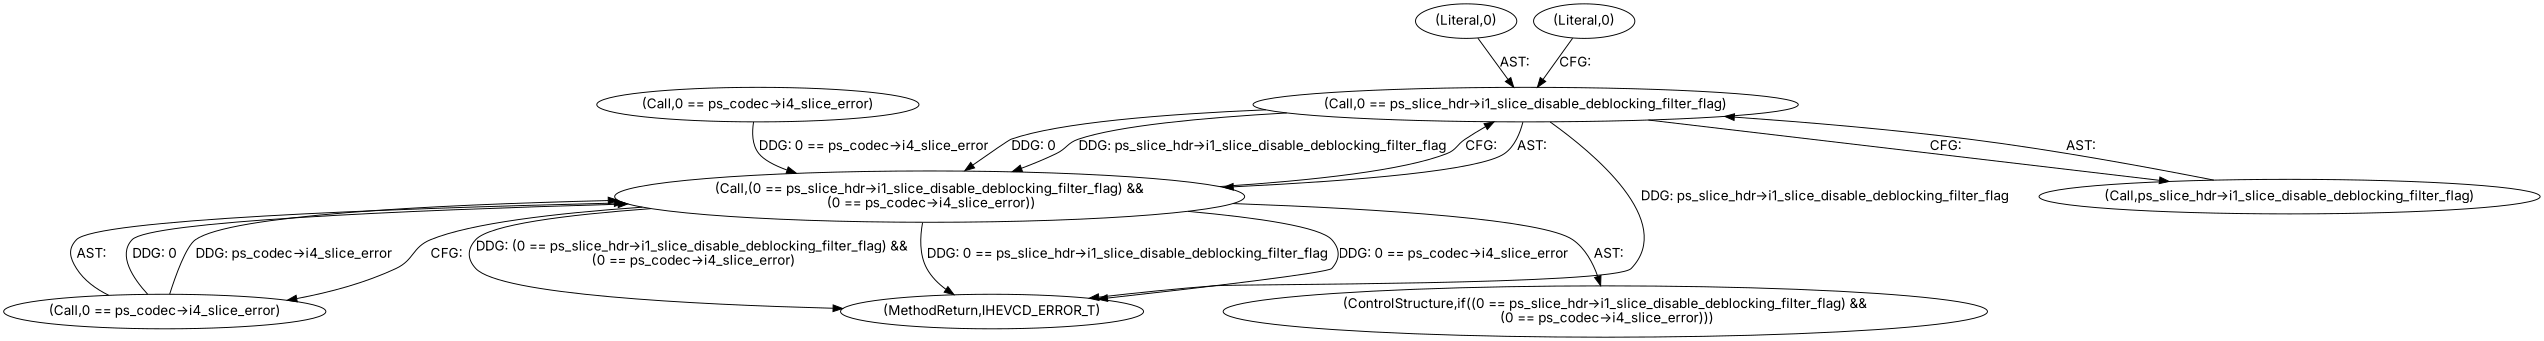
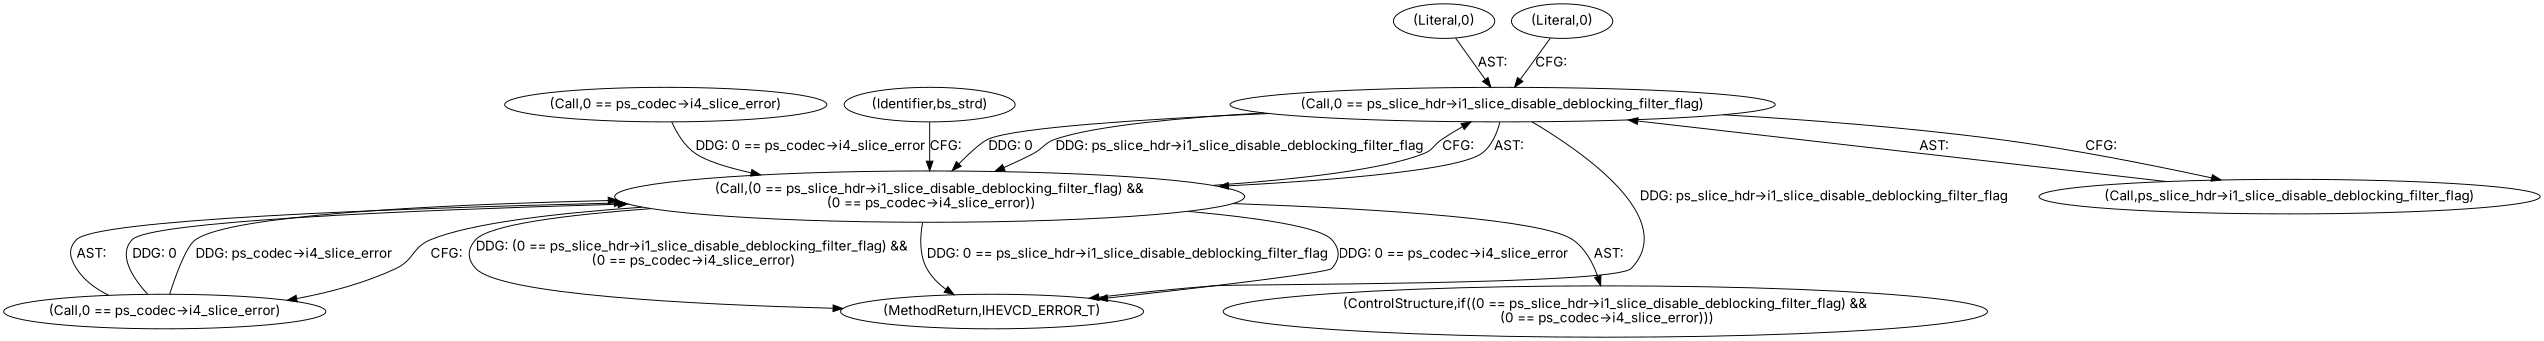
node "(Identifier,bs_strd)": added
